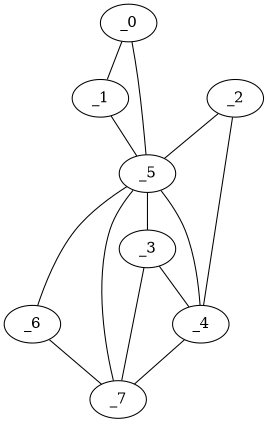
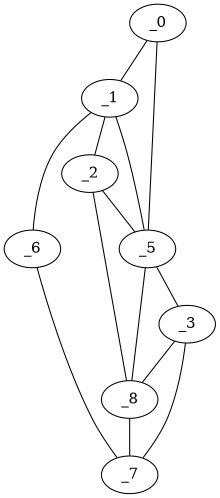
edge "_1" -- "_2": added
edge "_5" -- "_6": now "_1" -- "_6"
edge "_5" -- "_7": removed
node "_4": label "_4" -> "_8"
